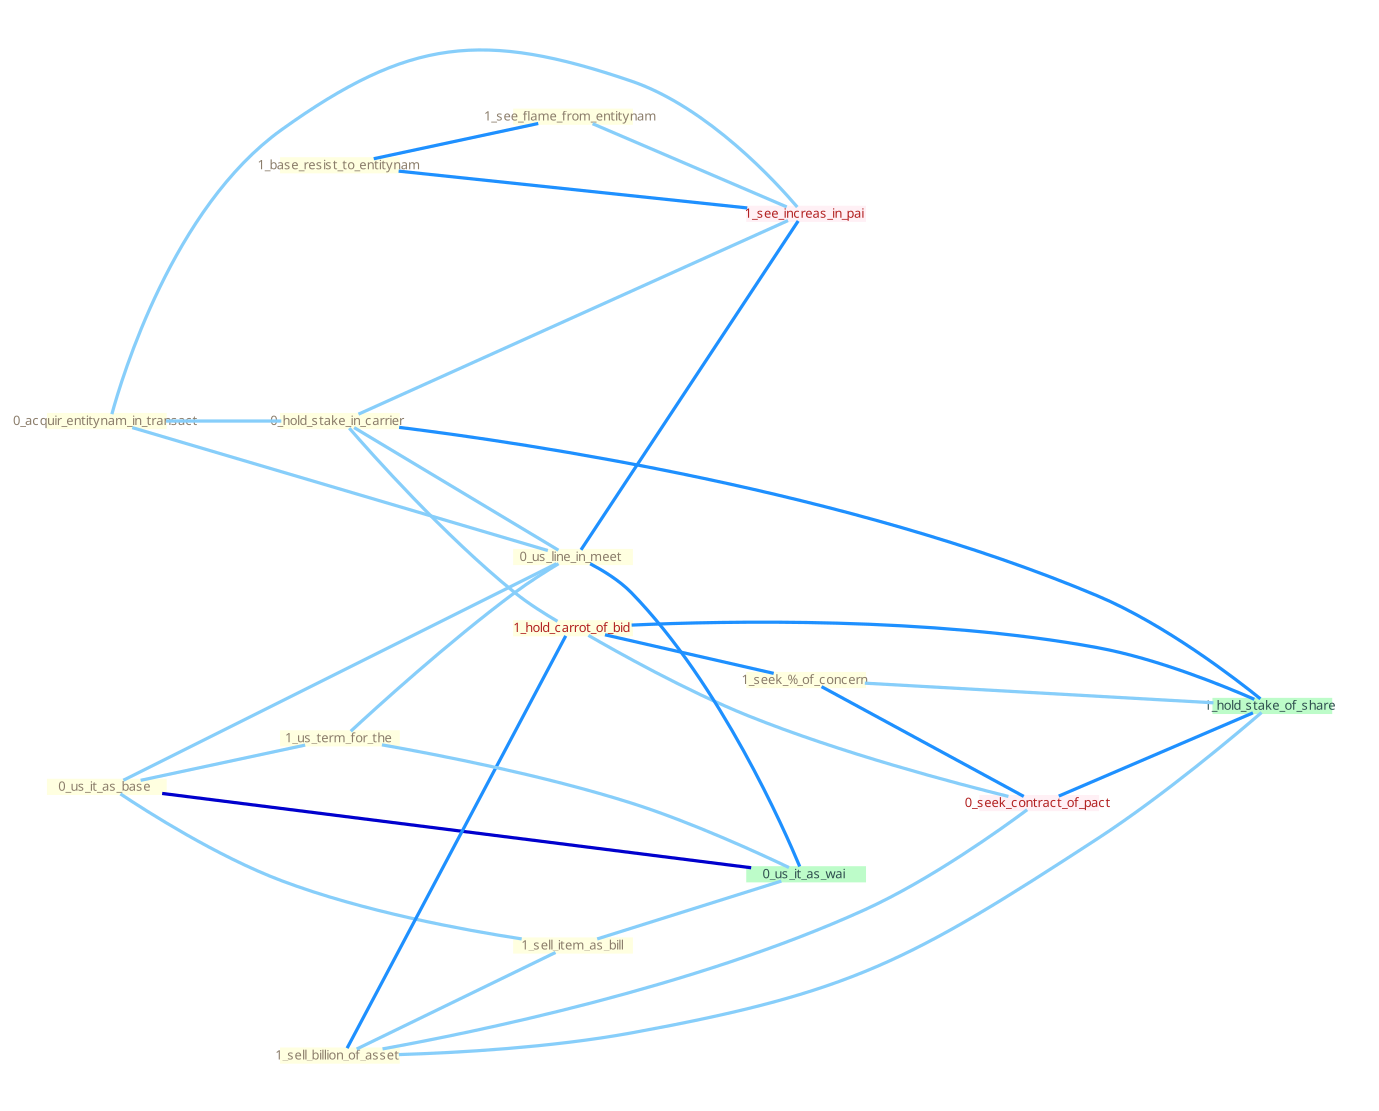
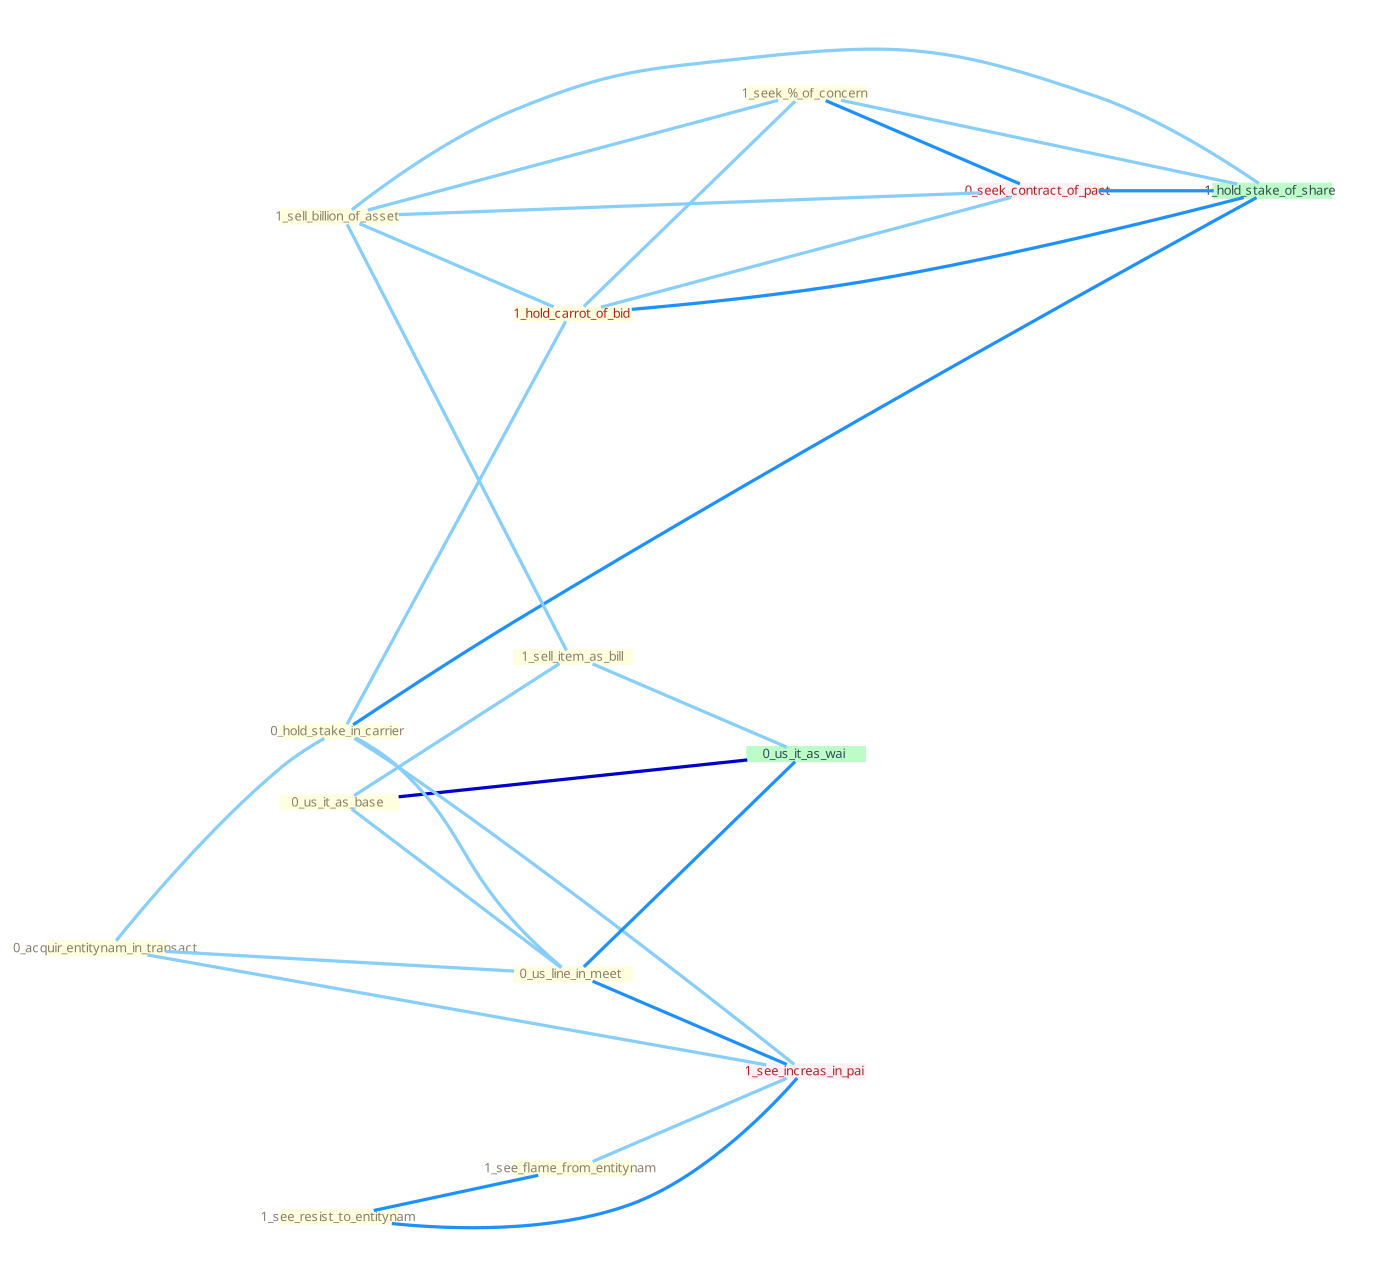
edge "1_seek_%_of_concern" -- "1_sell_billion_of_asset": added
node "1_base_resist_to_entitynam": label "1_base_resist_to_entitynam" -> "1_see_resist_to_entitynam"
edge "1_hold_carrot_of_bid" -- "1_seek_%_of_concern": color #1e90ff -> #87cefa
node "1_us_term_for_the": removed
edge "1_hold_carrot_of_bid" -- "1_sell_billion_of_asset": color #1e90ff -> #87cefa
